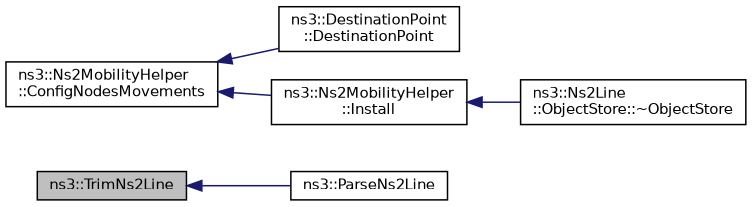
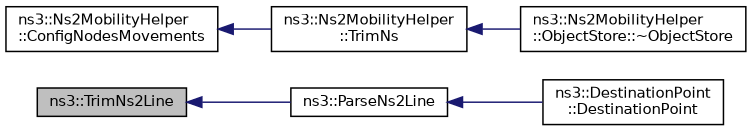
edge "ns3::DestinationPoint ::DestinationPoint" -> "ns3::Ns2MobilityHelper ::ConfigNodesMovements": now "ns3::DestinationPoint ::DestinationPoint" -> "ns3::ParseNs2Line"
node "ns3::Ns2MobilityHelper ::Install": label "ns3::Ns2MobilityHelper ::Install" -> "ns3::Ns2MobilityHelper ::TrimNs"
node "ns3::Ns2Line ::ObjectStore::~ObjectStore": label "ns3::Ns2Line ::ObjectStore::~ObjectStore" -> "ns3::Ns2MobilityHelper ::ObjectStore::~ObjectStore"
